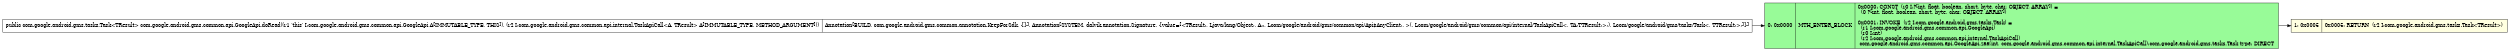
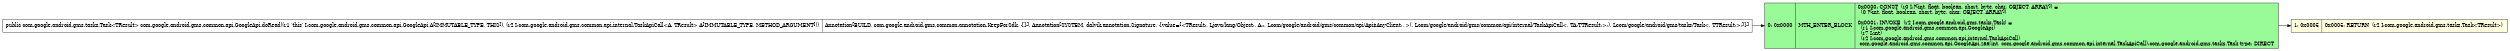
node "0: 0x0000": text "(r0 I:int)" -> "(r7 I:int)"
